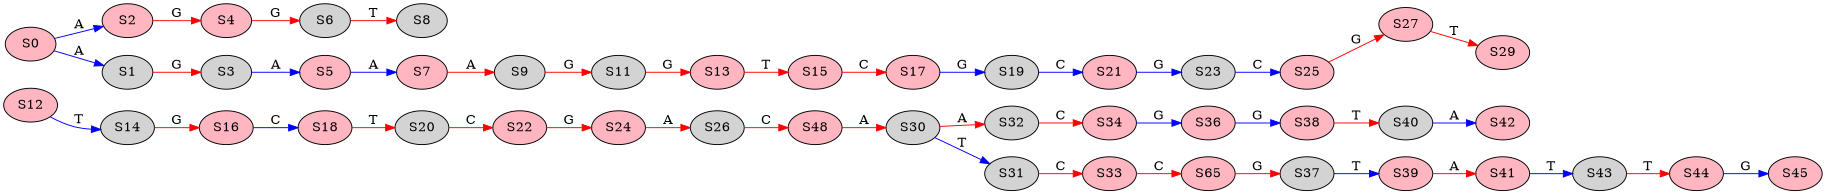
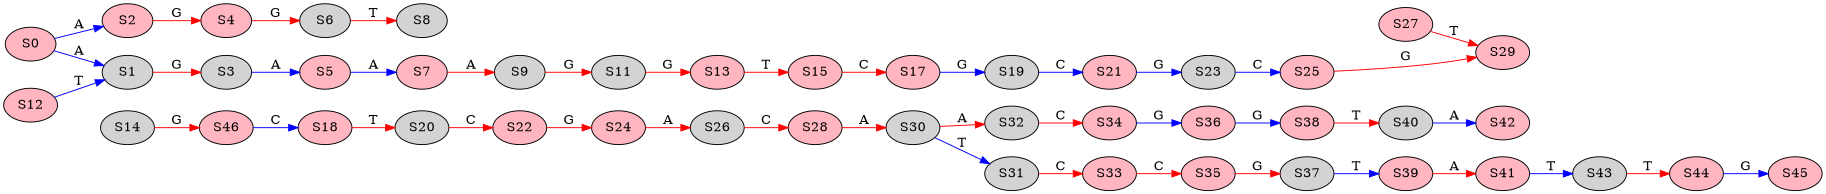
edge "S25" -> "S27": now "S25" -> "S29"
edge "S12" -> "S14": now "S12" -> "S1"
node "S16": label "S16" -> "S46"
node "S48": label "S48" -> "S28"
node "S65": label "S65" -> "S35"
